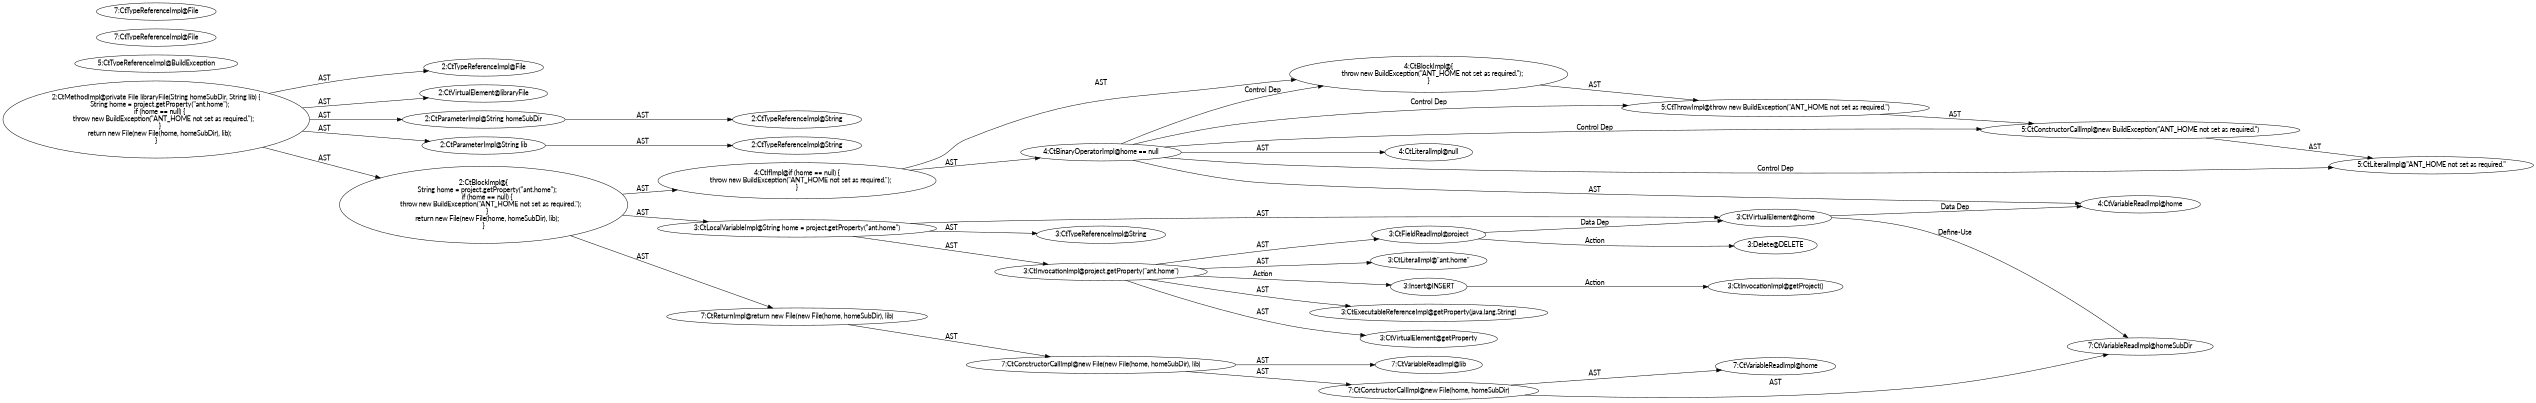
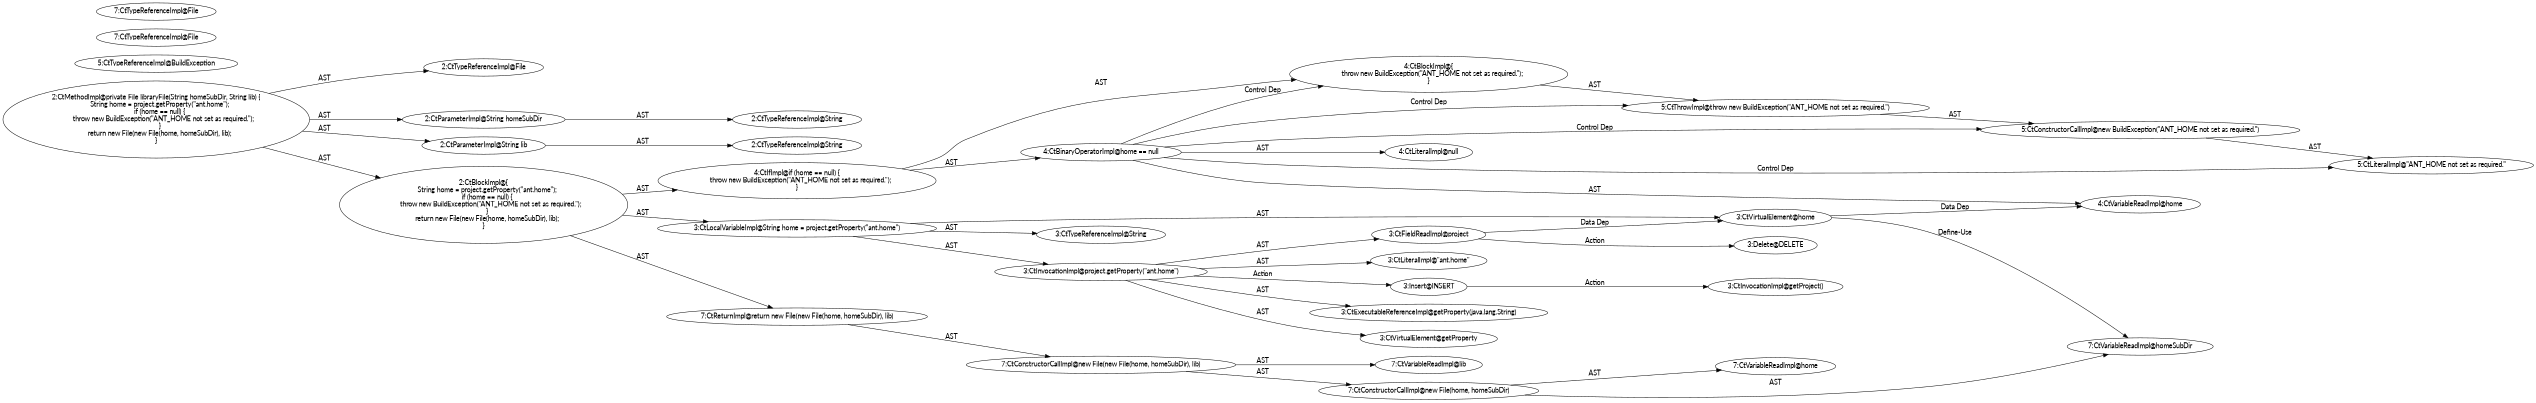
node "2:CtVirtualElement@libraryFile": removed
